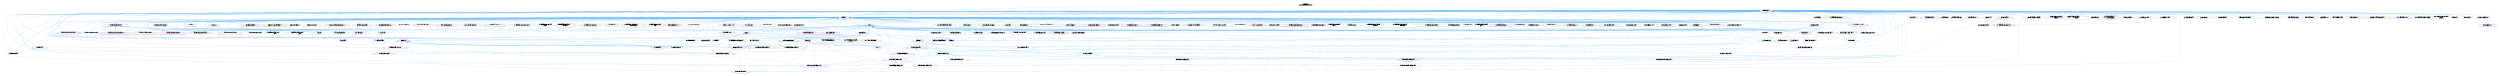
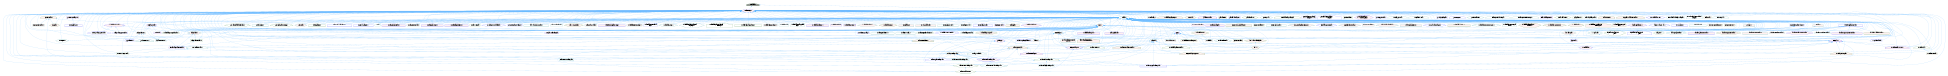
node "HModel.h": added
node "MovieSceneConstraintChannel.h": label "MovieSceneConstraintChannel.h" -> "Character.h"
